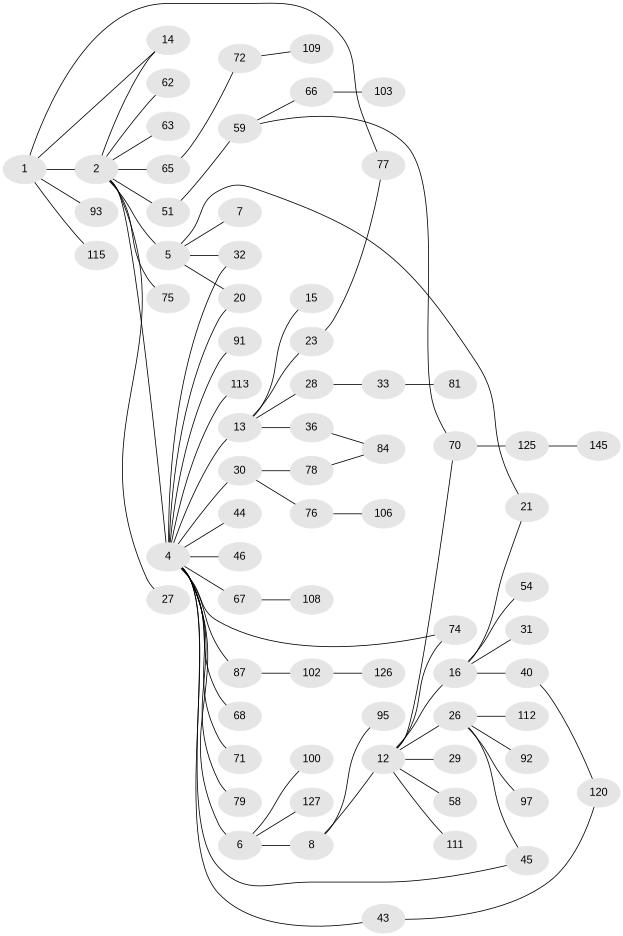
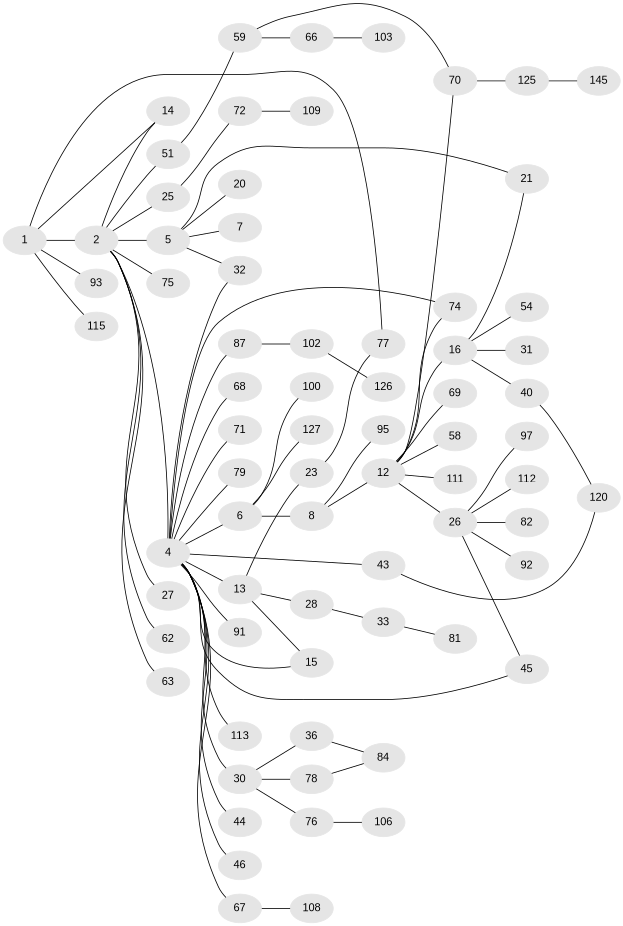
node "65": label "65" -> "25"
edge "20" -- "4": now "15" -- "4"
edge "13" -- "36": now "30" -- "36"
node "82": added
node "29": label "29" -> "69"
